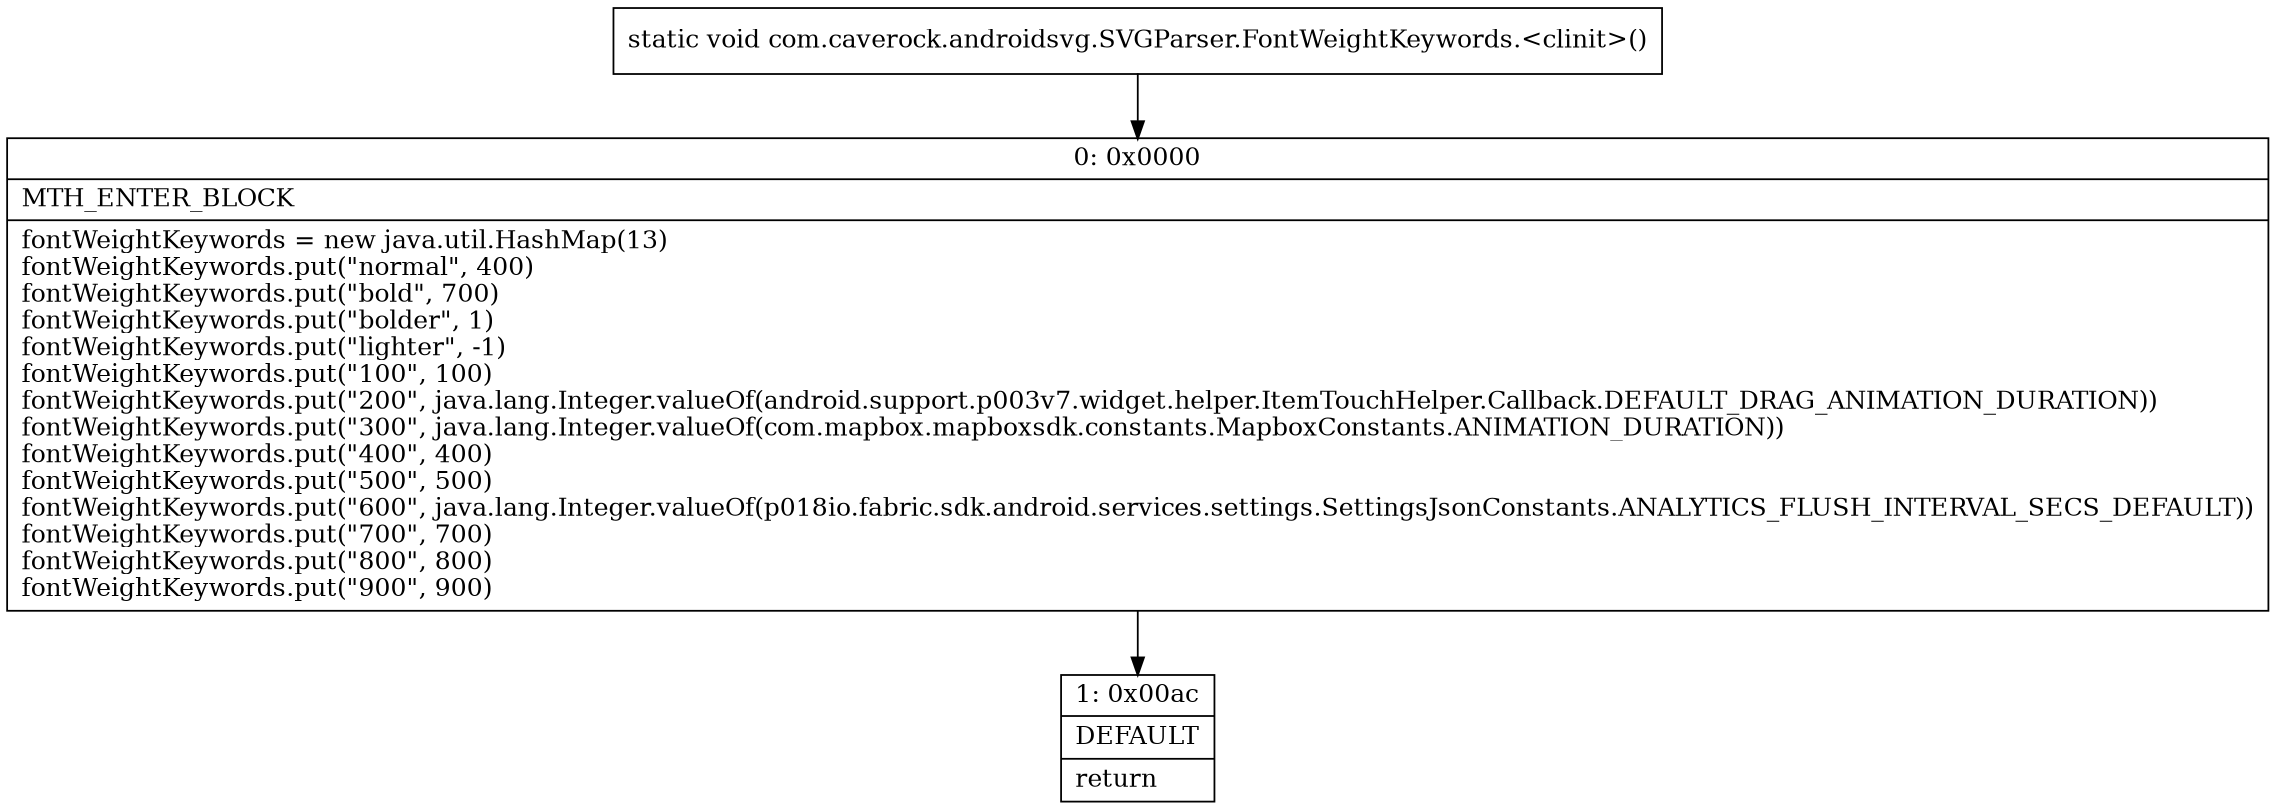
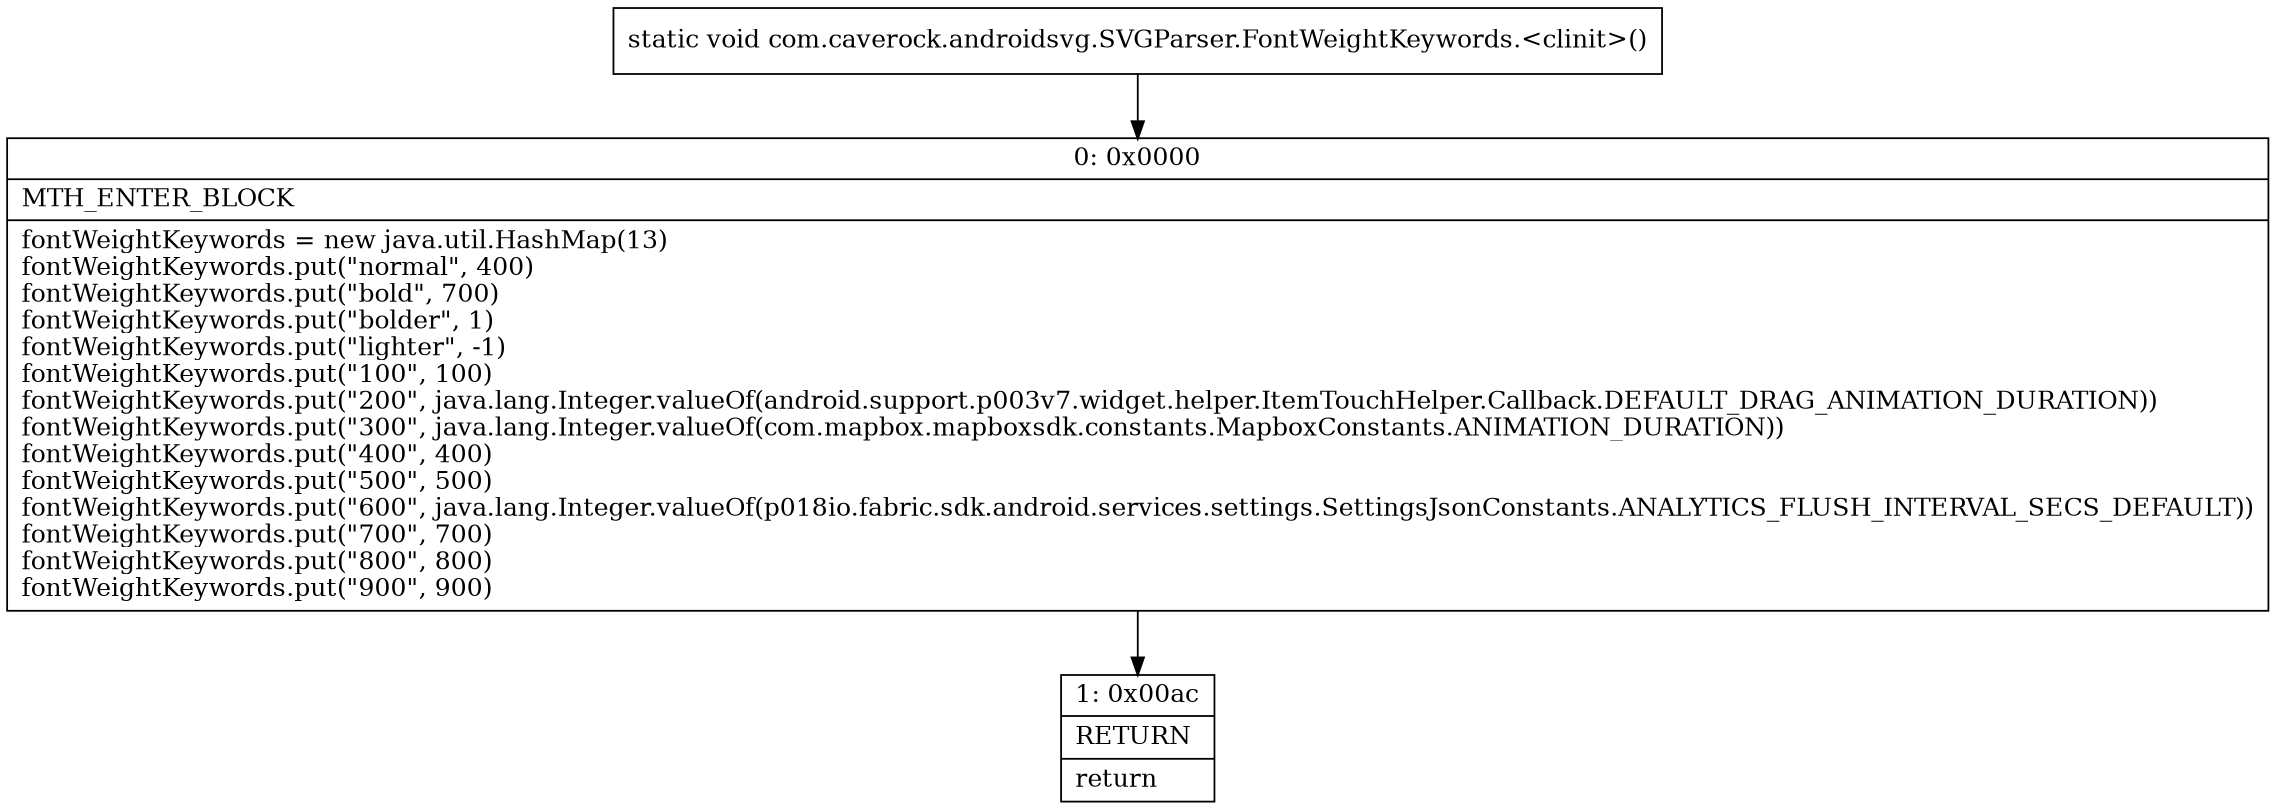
node "1: 0x00ac": text "DEFAULT" -> "RETURN"
